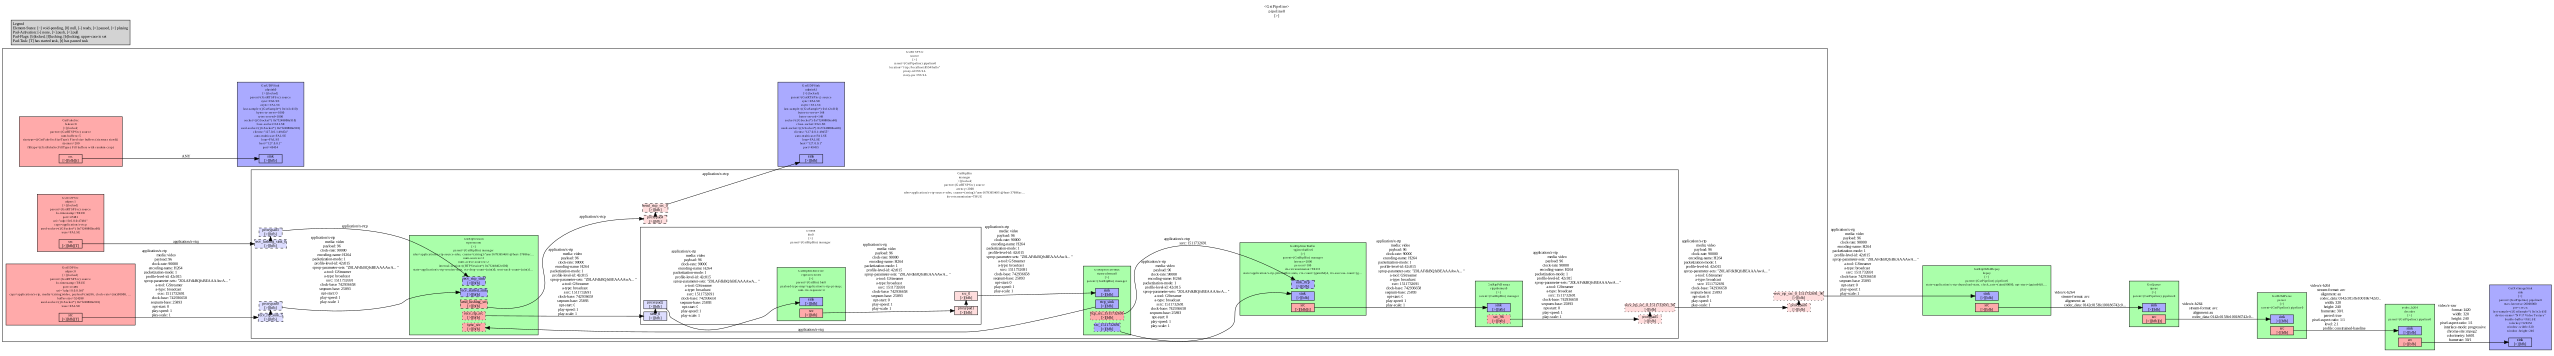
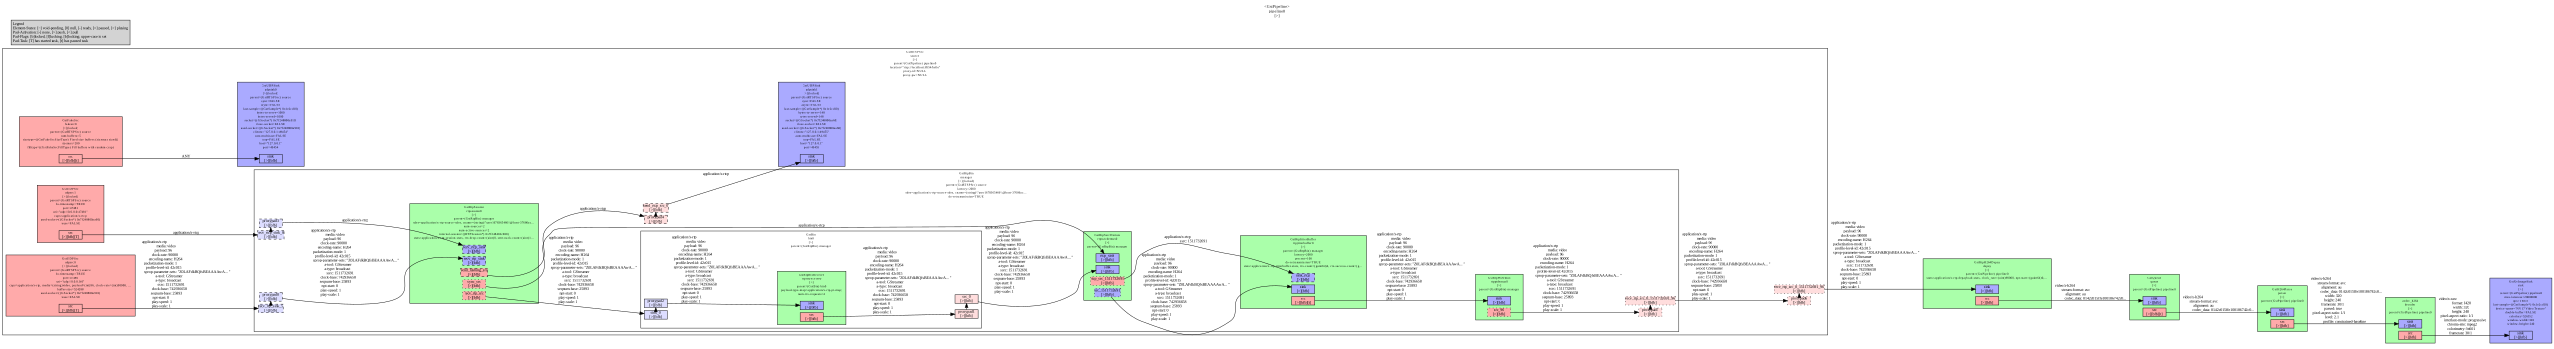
node "recv_lushing_sink_0 [>][bfb]": label "recv_lushing_sink_0 [>][bfb]" -> "recv_rtcp_sink_0 [>][bfb]"
node "recv_started_sink [>][bfb]": label "recv_started_sink [>][bfb]" -> "recv_rtp_sink [>][bfb]"
edge "rtcp_sink [>][bfb]" -> "sync_src [>][bfb]": reversed
